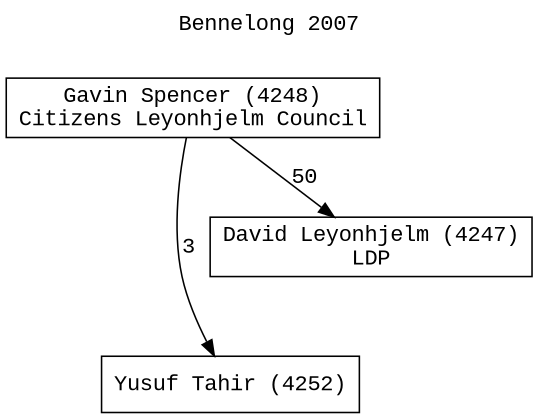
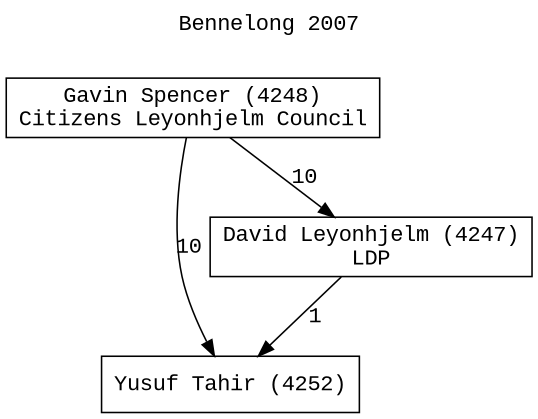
edge "Gavin Spencer (4248) Citizens Leyonhjelm Council" -> "David Leyonhjelm (4247) LDP": label "50" -> "10"
edge "Gavin Spencer (4248) Citizens Leyonhjelm Council" -> "Yusuf Tahir (4252)": label "3" -> "10"
edge "David Leyonhjelm (4247) LDP" -> "Yusuf Tahir (4252)": added, label "1"
